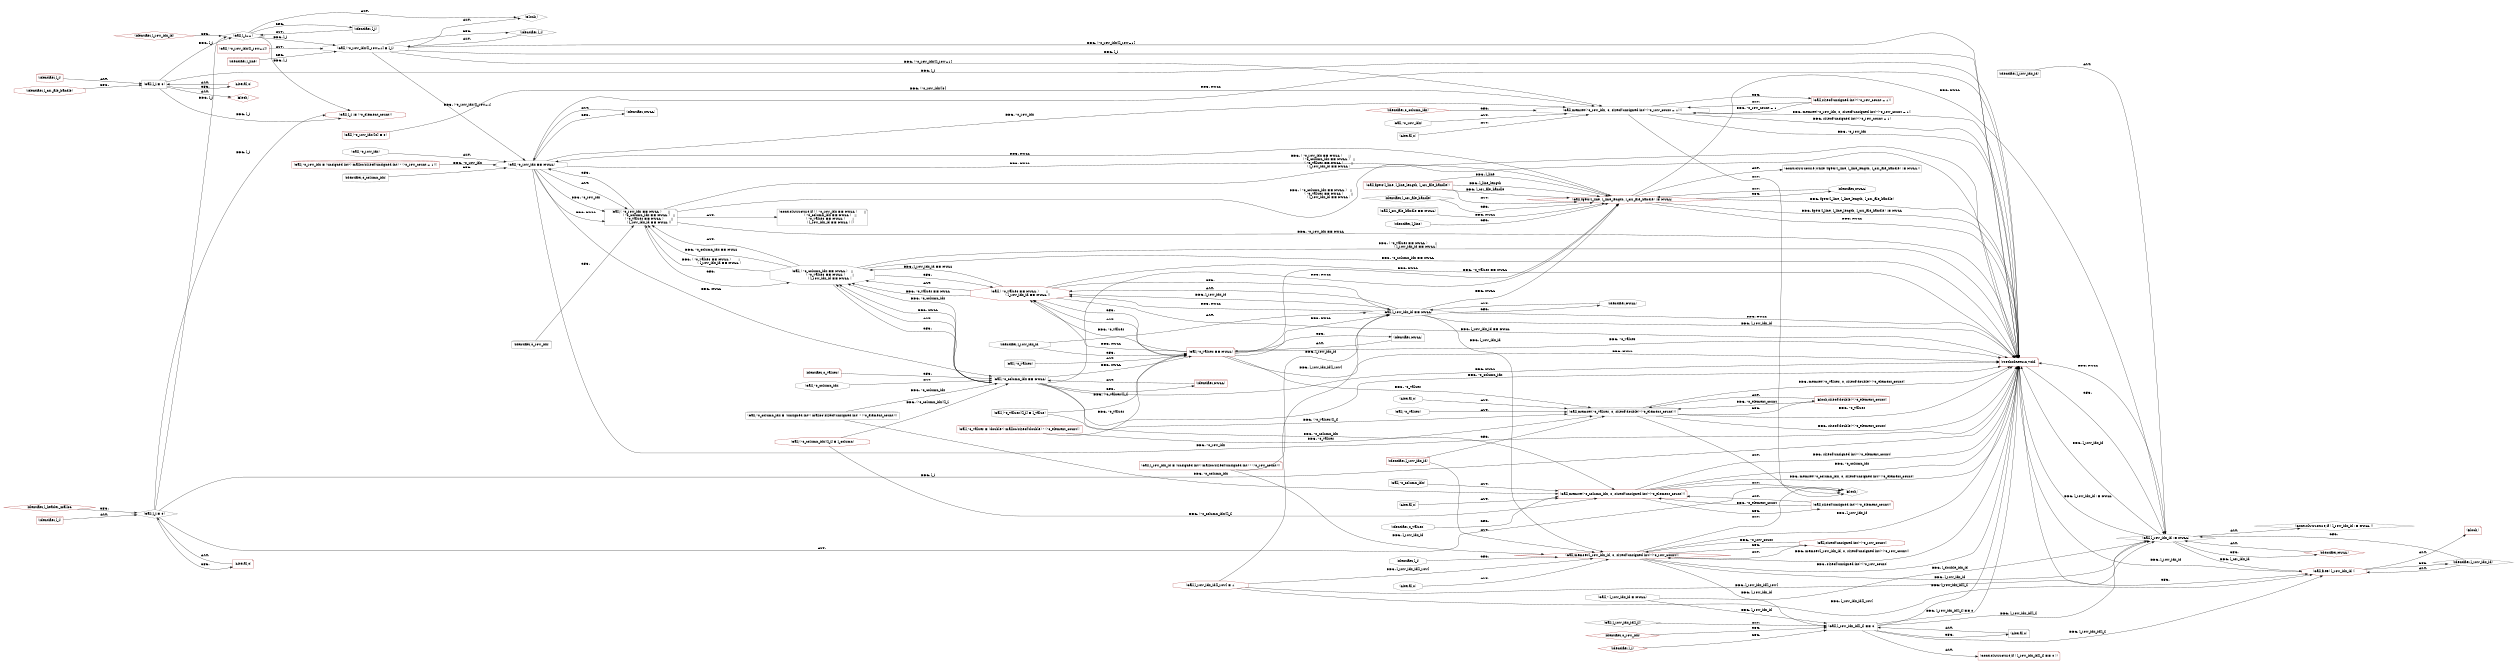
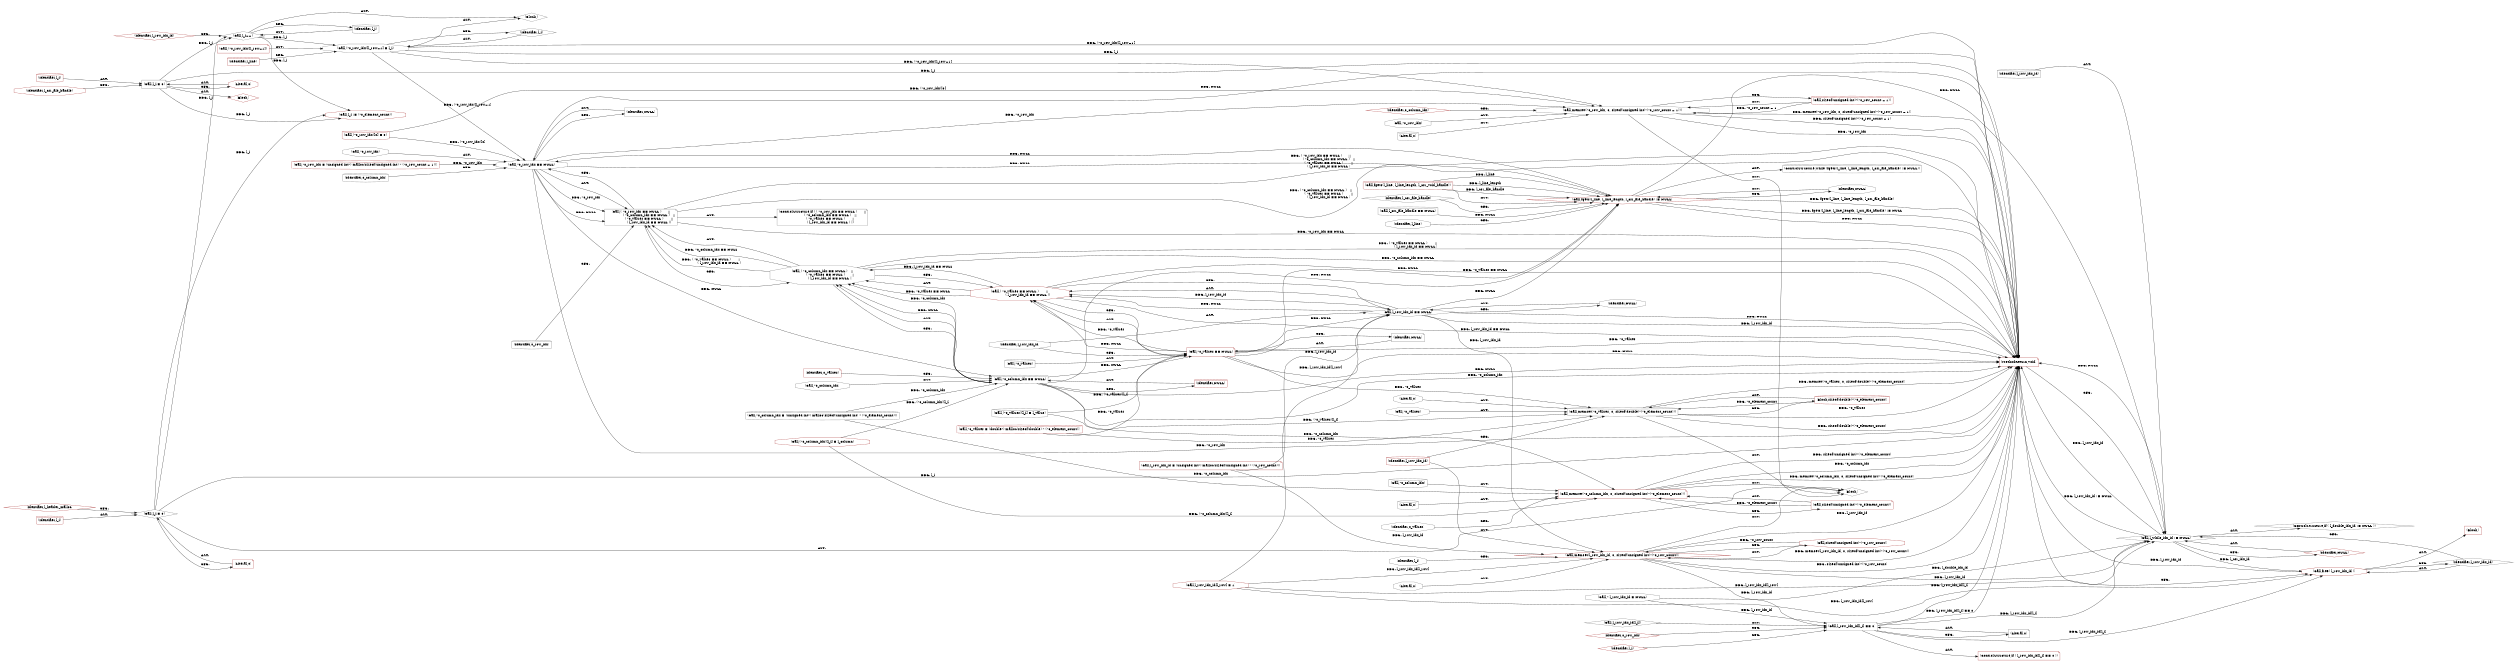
edge "(Call,(*o_row_idx)[0] = 0)" -> "(Call,*o_row_idx == NULL)": added, label "DDG: (*o_row_idx)[0]"
node "(Call,fgets(l_line, l_line_length, l_csr_file_handle))": label "(Call,fgets(l_line, l_line_length, l_csr_file_handle))" -> "(Call,fgets(l_line, l_line_length, l_csr_void_handle))"
node "(ControlStructure,if ( l_row_idx_id != NULL ))": label "(ControlStructure,if ( l_row_idx_id != NULL ))" -> "(ControlStructure,if ( l_double_idx_id != NULL ))"
node "(Call,l_row_idx_id != NULL)": label "(Call,l_row_idx_id != NULL)" -> "(Call,l_while_idx_id != NULL)"
